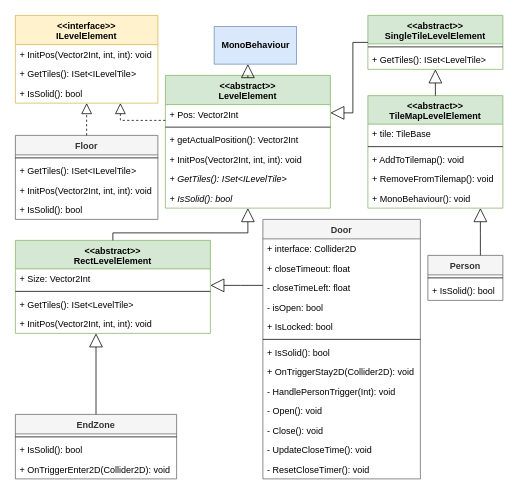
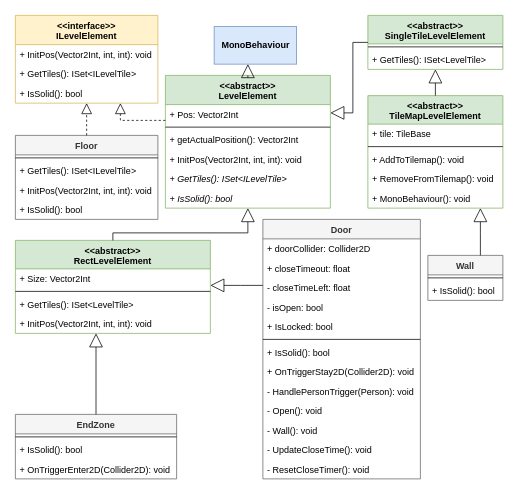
node "+ interface: Collider2D": label "+ interface: Collider2D" -> "+ doorCollider: Collider2D"
node "Person": label "Person" -> "Wall"
node "- HandlePersonTrigger(Int): void": label "- HandlePersonTrigger(Int): void" -> "- HandlePersonTrigger(Person): void"
node "- Close(): void": label "- Close(): void" -> "- Wall(): void"
